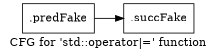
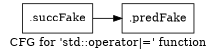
edge ".predFake" -> ".succFake": reversed
